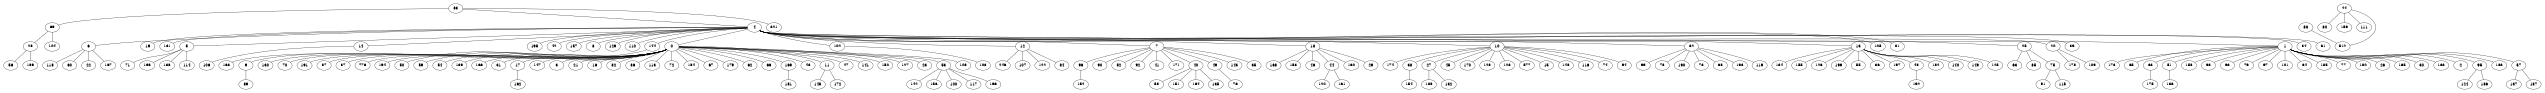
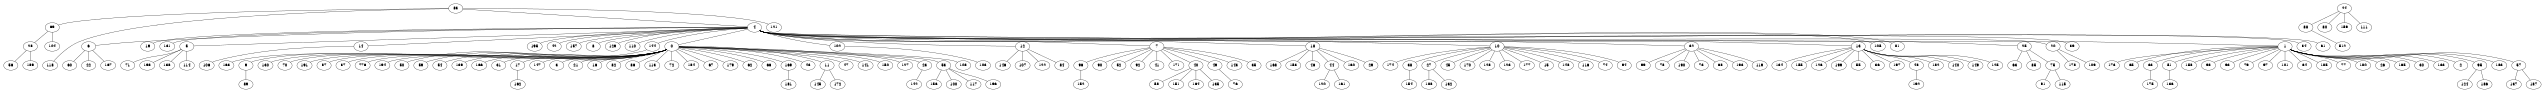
node "321": label "321" -> "121"
edge "24" -- "512": now "24" -- "88"
edge "6" -- "118": now "83" -- "118"
node "246": label "246" -> "146"
node "577": label "577" -> "177"
edge "53" -- "142": now "23" -- "142"
